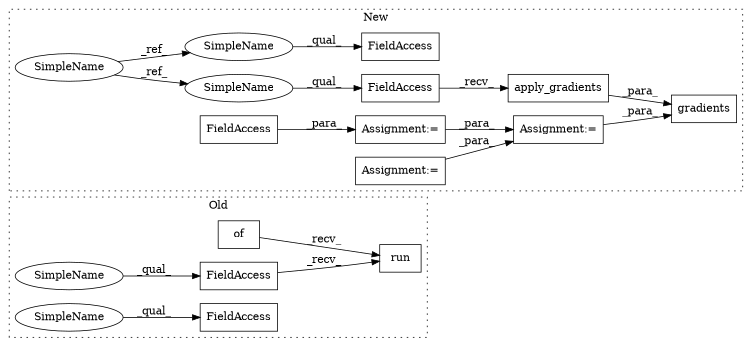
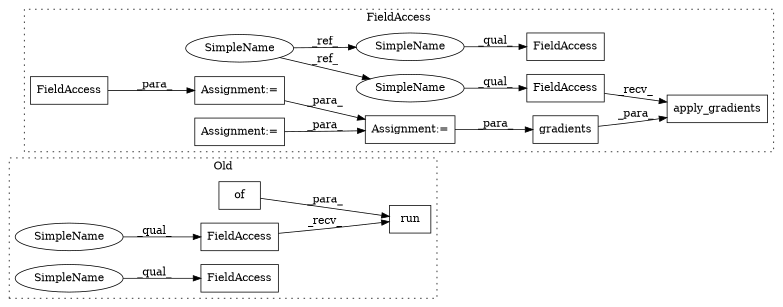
cluster "New": label "New" -> "FieldAccess"
edge "apply_gradients" -> "gradients": reversed
edge "of" -> "run": label "_recv_" -> "_para_"
